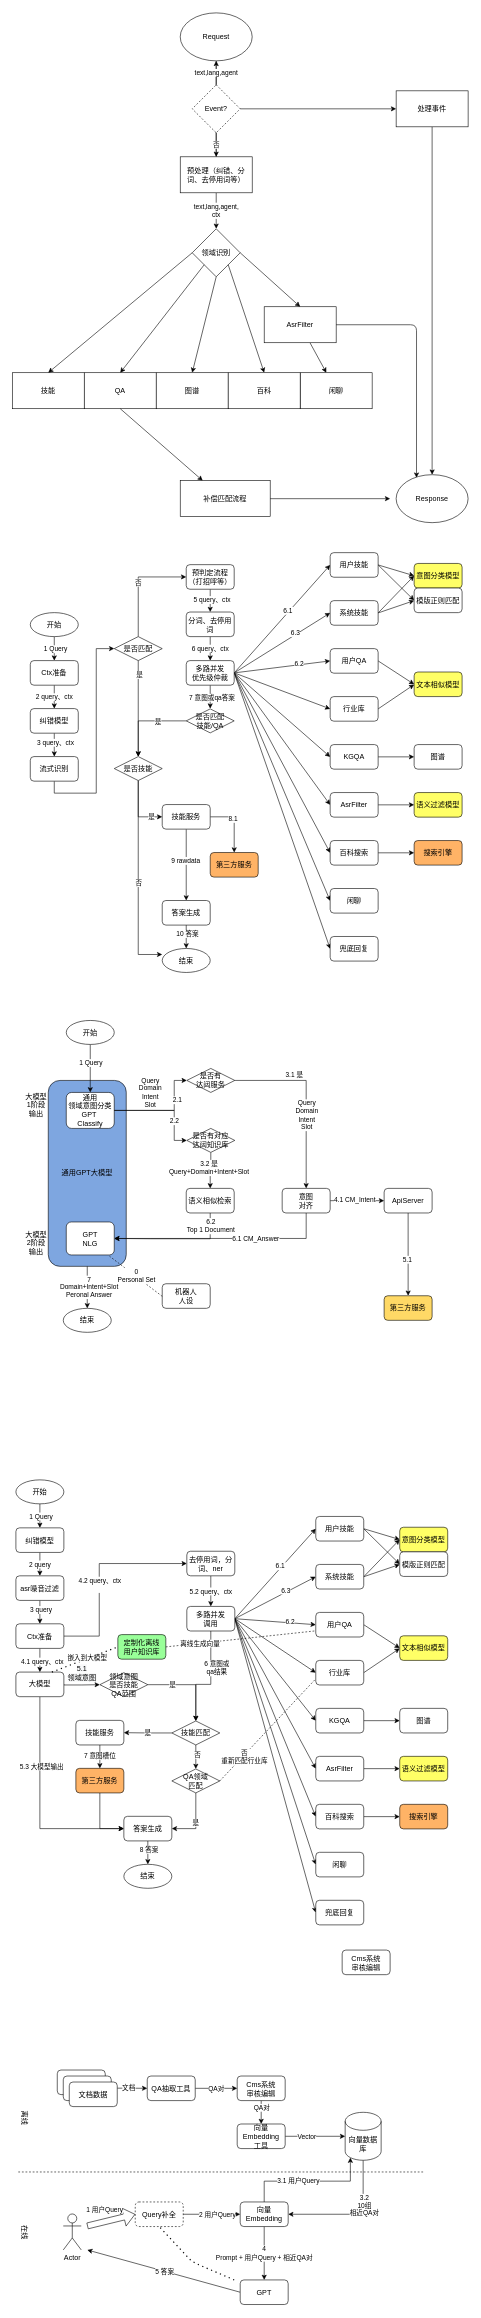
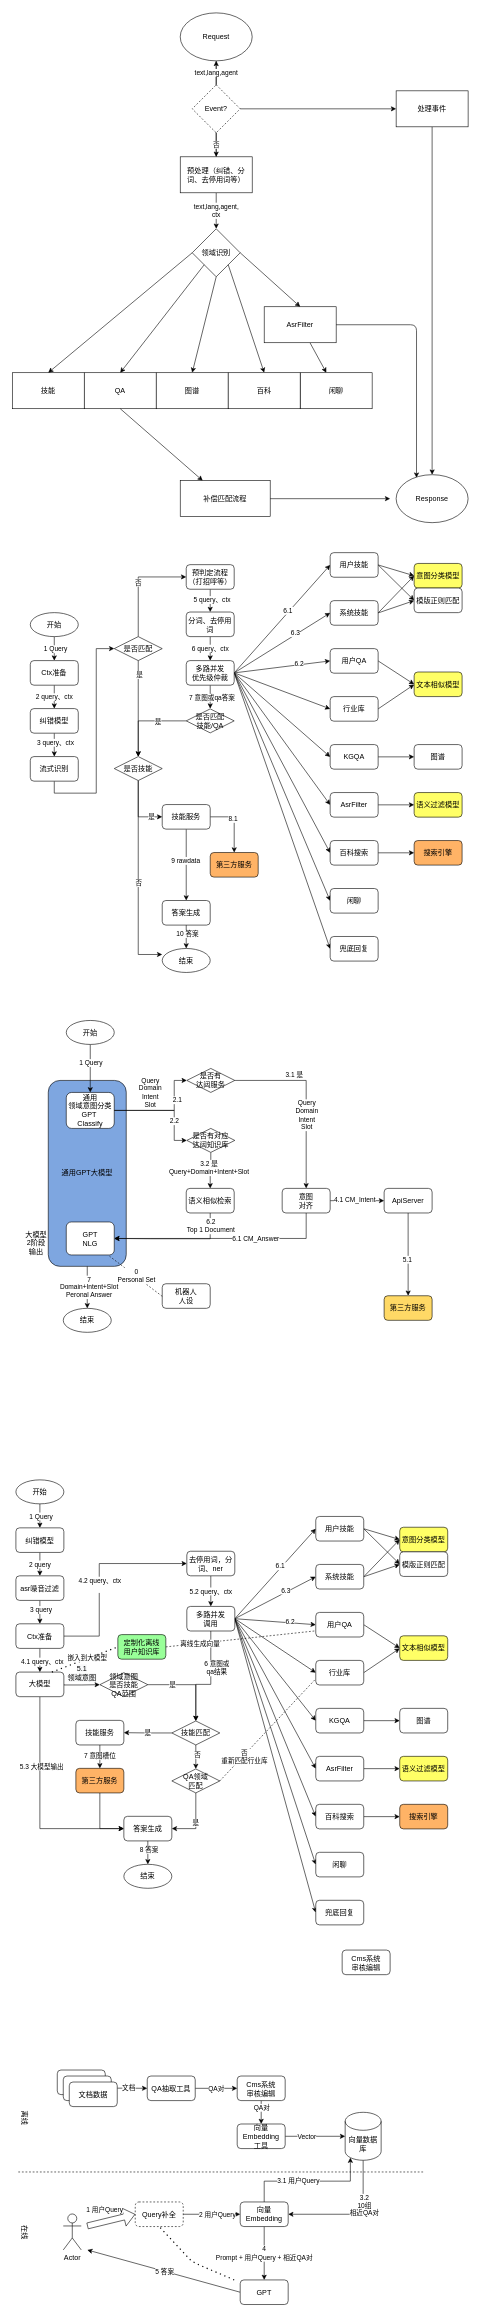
node "大模型 1阶段输出": removed
